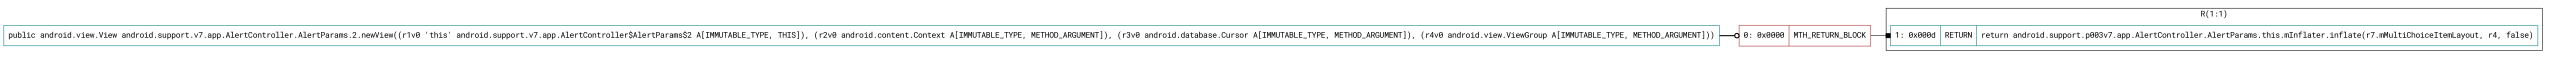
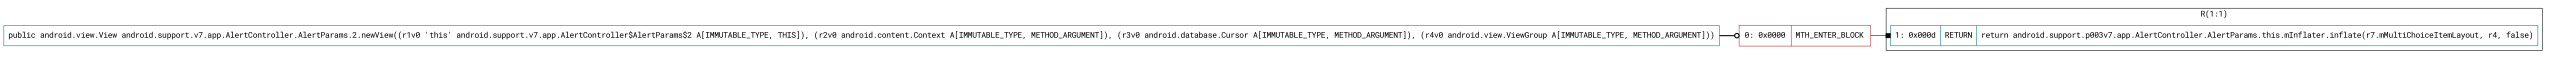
node "0: 0x0000": text "MTH_RETURN_BLOCK" -> "MTH_ENTER_BLOCK"
